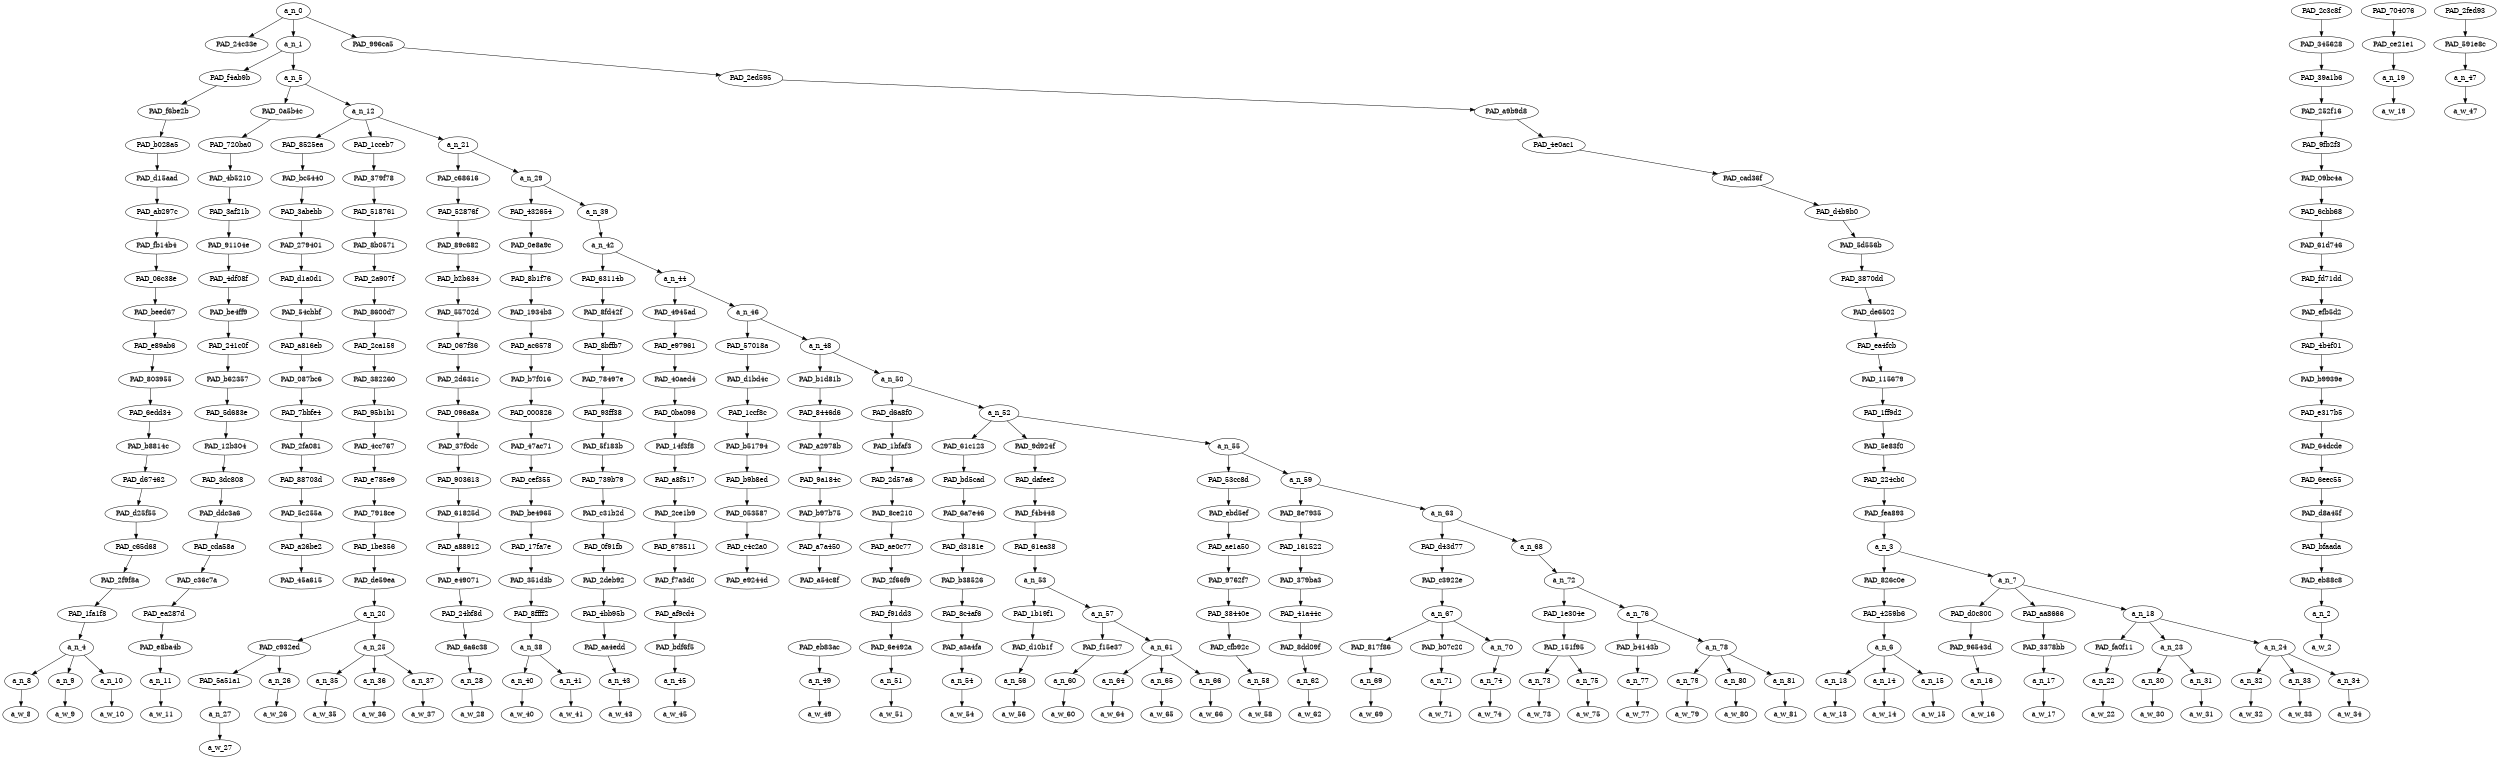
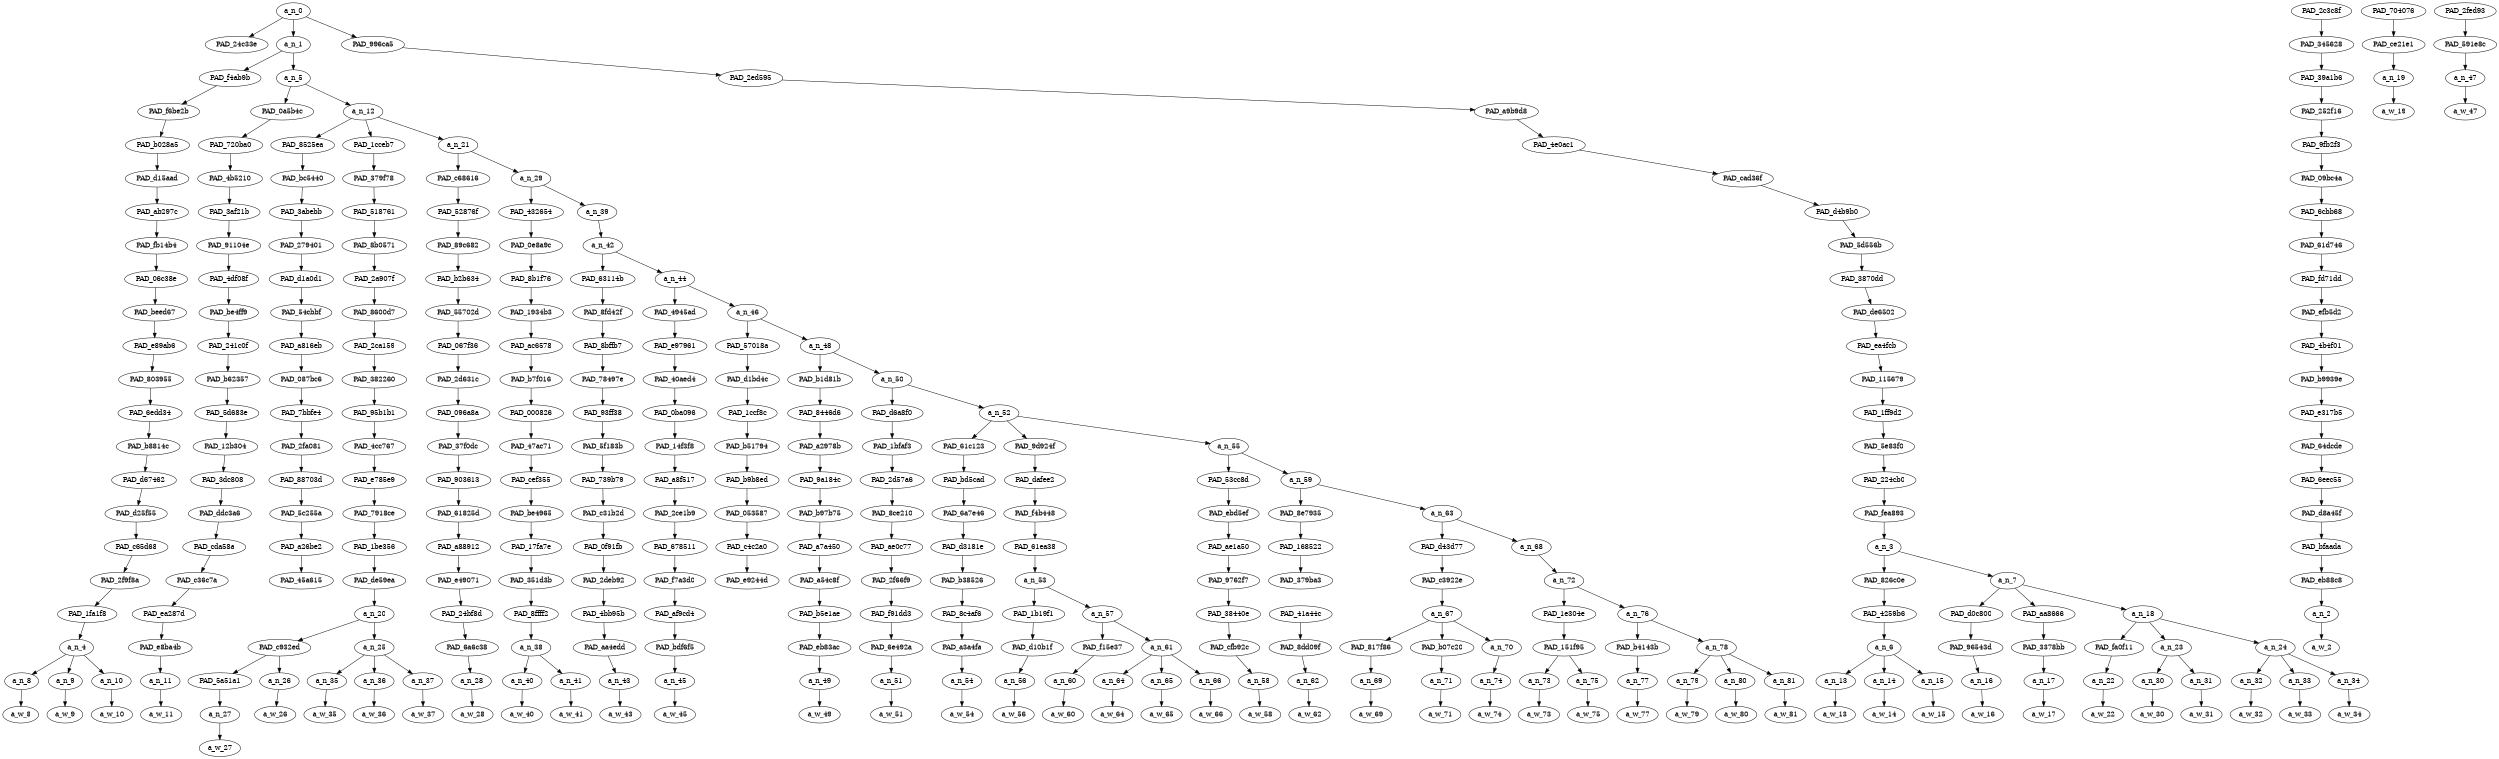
node "PAD_161522": label "PAD_161522" -> "PAD_168522"
edge "PAD_379ba3" -> "PAD_41a44c": removed
node "PAD_b5e1ae": added
